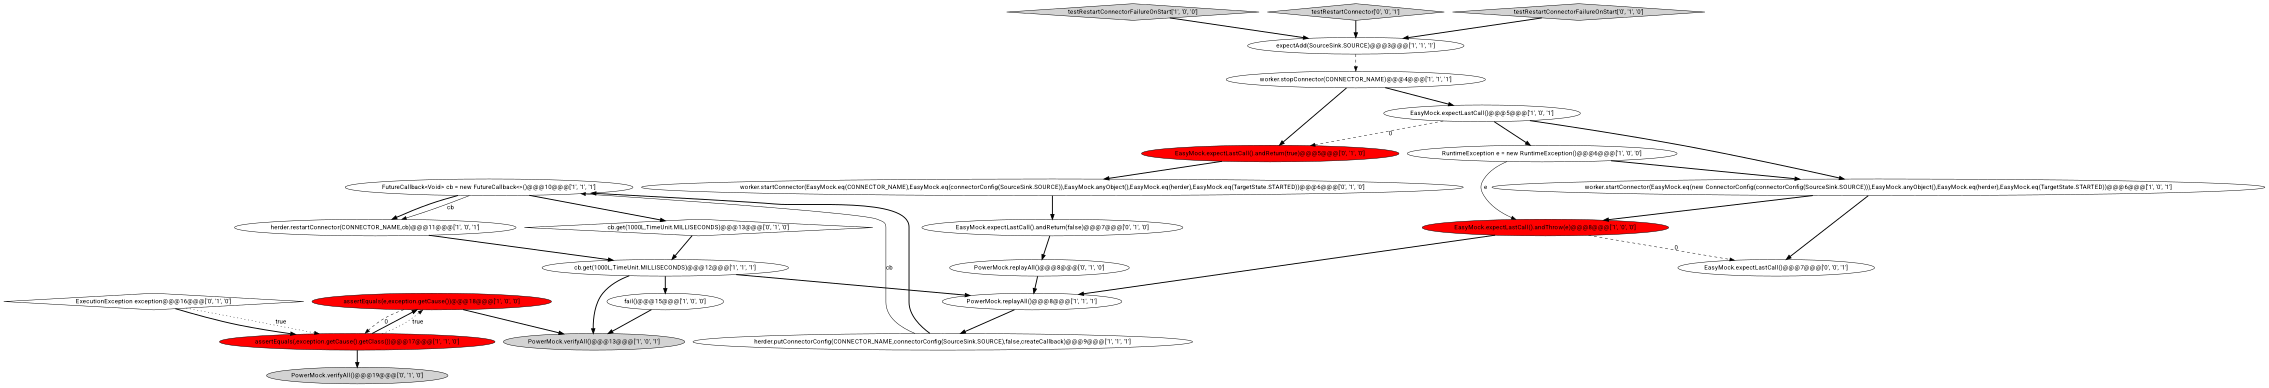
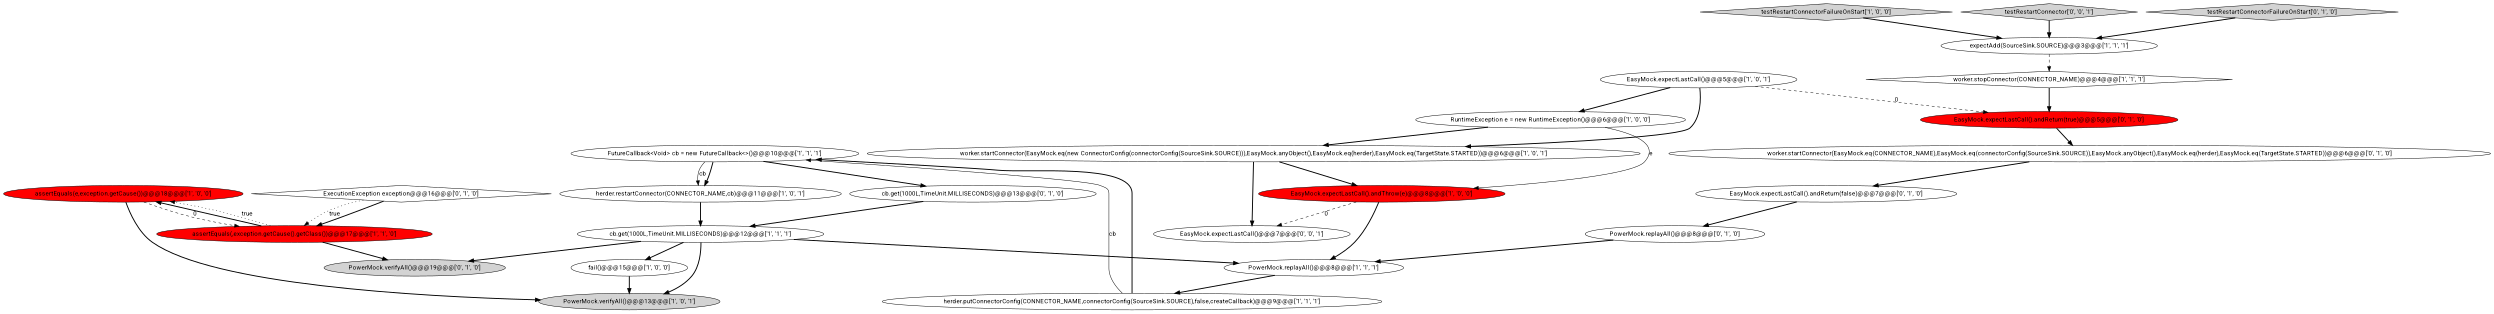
node "worker.stopConnector(CONNECTOR_NAME)@@@4@@@['1', '1', '1']": shape ellipse -> diamond
edge "worker.stopConnector(CONNECTOR_NAME)@@@4@@@['1', '1', '1']" -> "EasyMock.expectLastCall()@@@5@@@['1', '0', '1']": removed
node "cb.get(1000L,TimeUnit.MILLISECONDS)@@@13@@@['0', '1', '0']": shape diamond -> ellipse
edge "cb.get(1000L,TimeUnit.MILLISECONDS)@@@12@@@['1', '1', '1']" -> "PowerMock.verifyAll()@@@19@@@['0', '1', '0']": added
